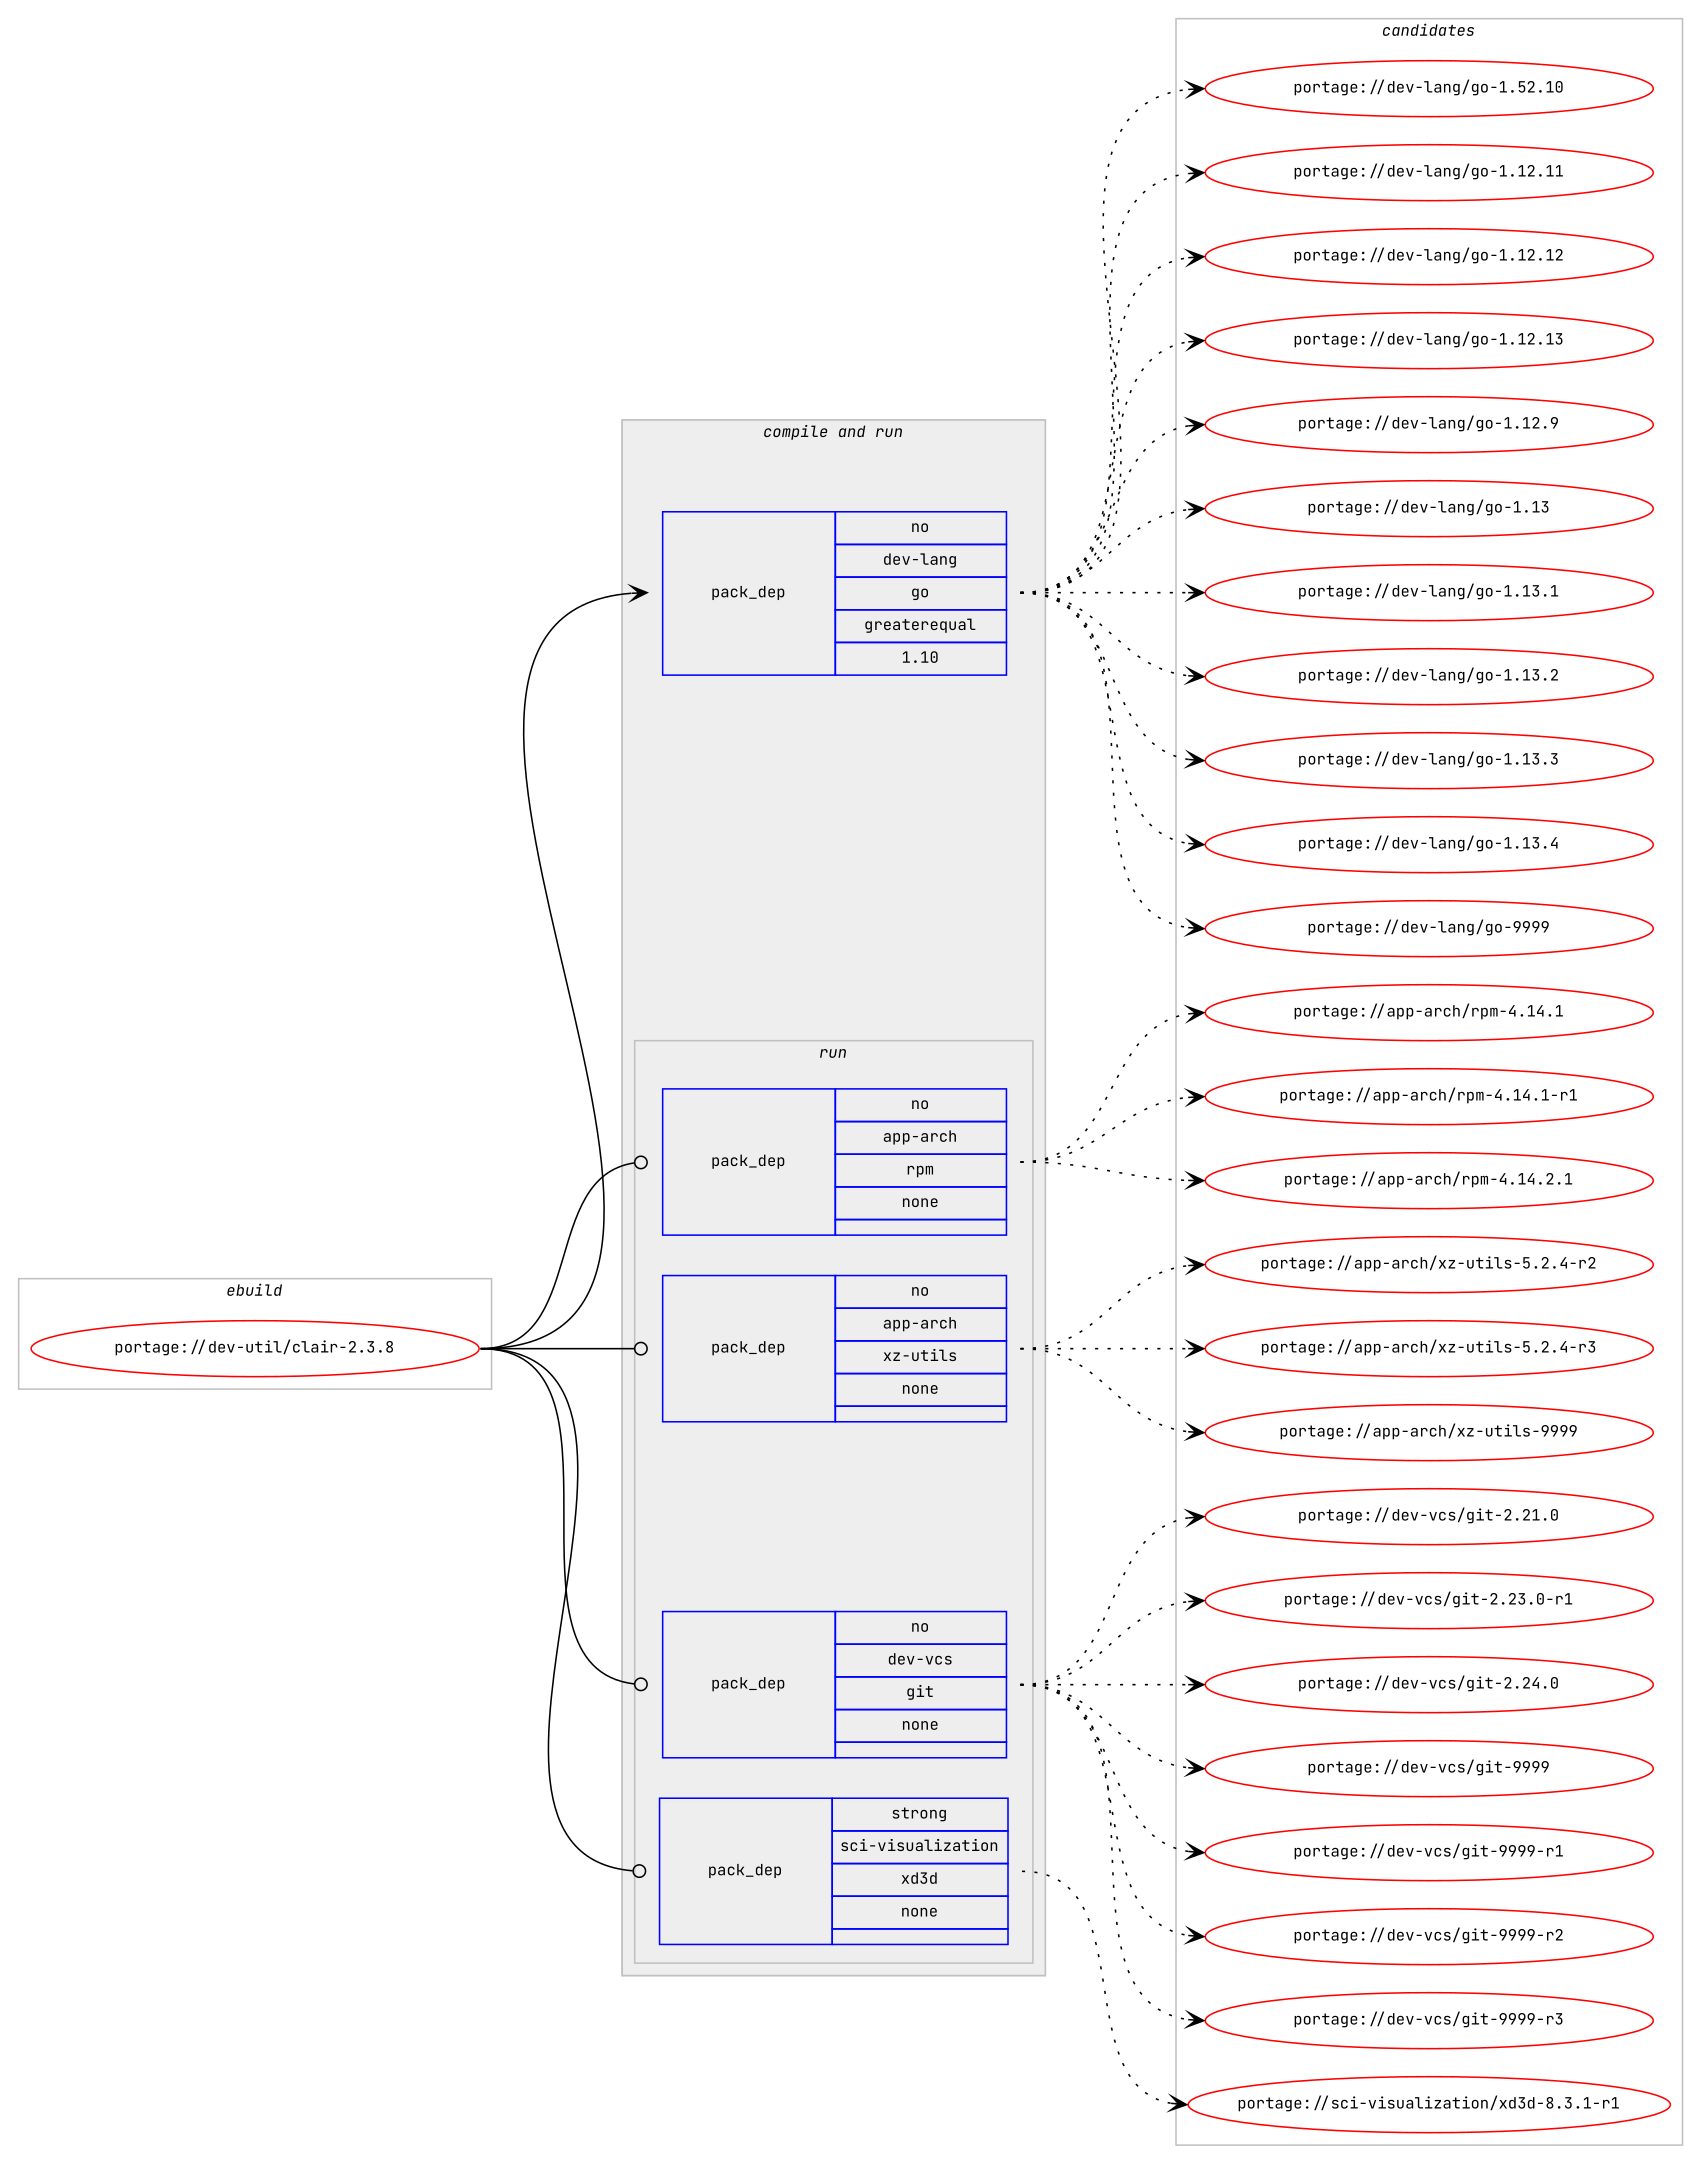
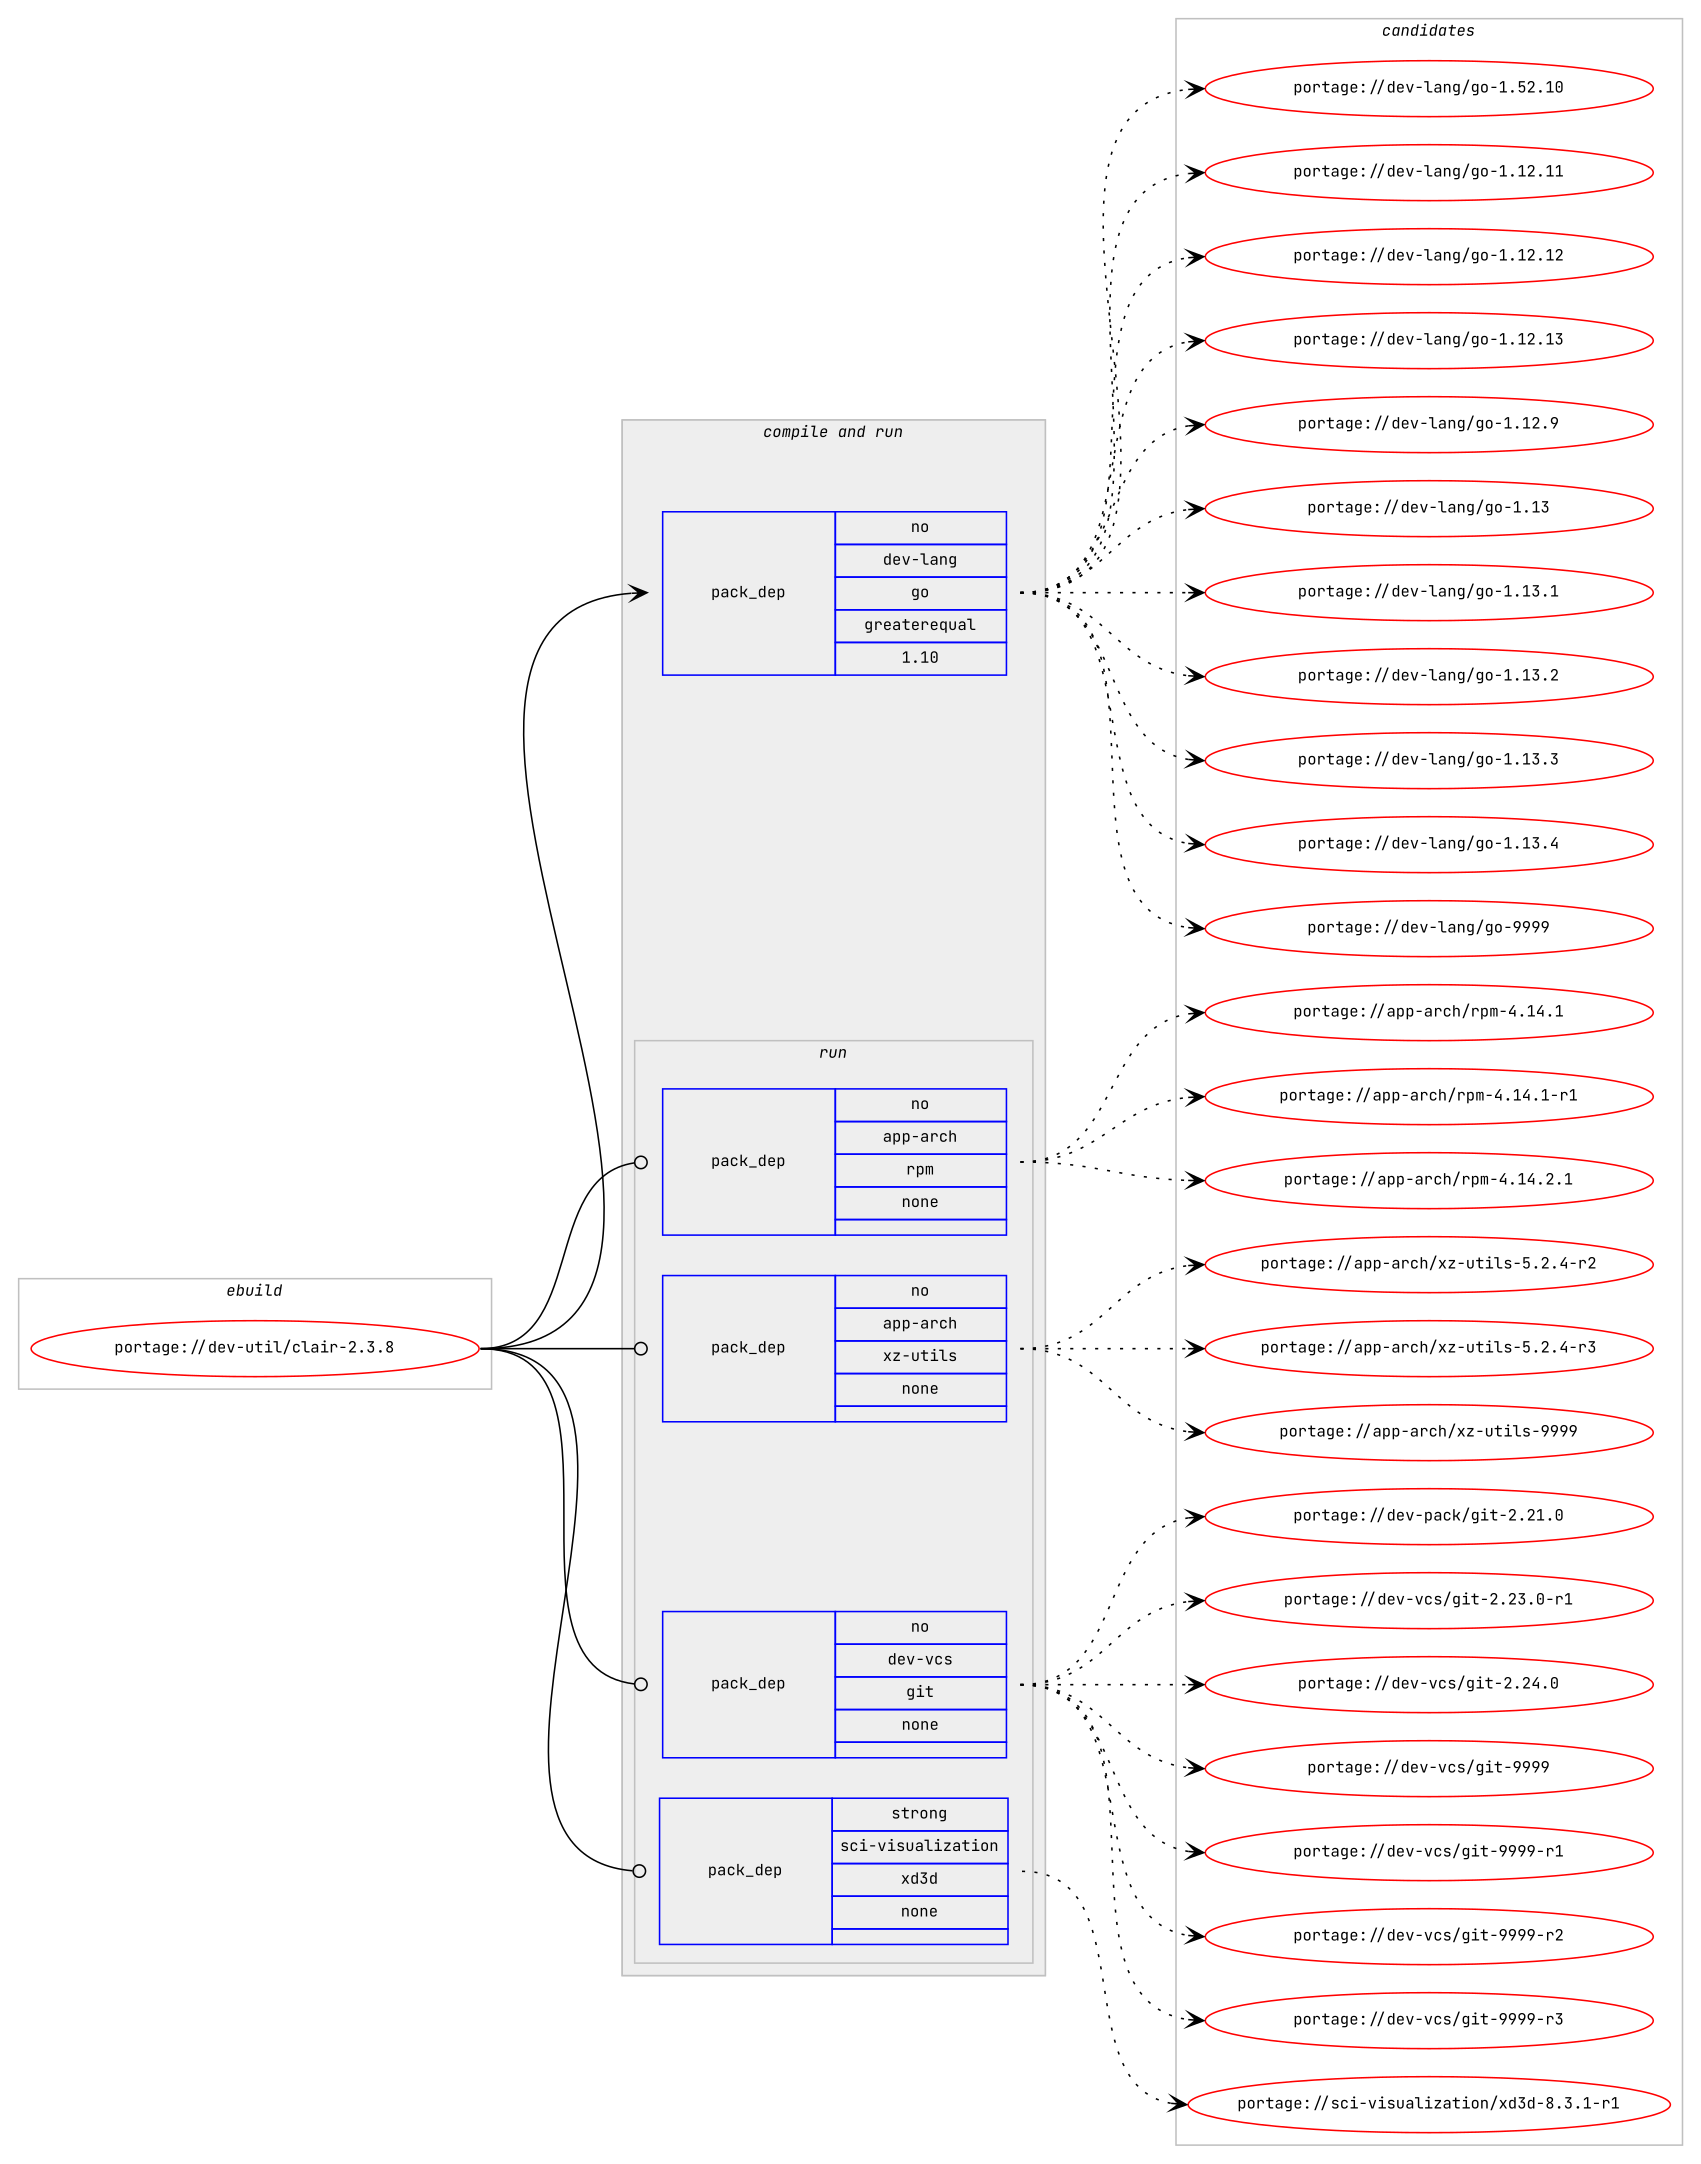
node "portage://dev-vcs/git-2.21.0": label "portage://dev-vcs/git-2.21.0" -> "portage://dev-pack/git-2.21.0"
